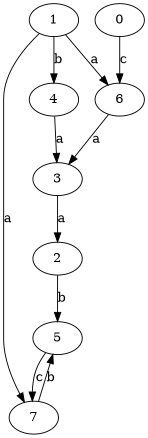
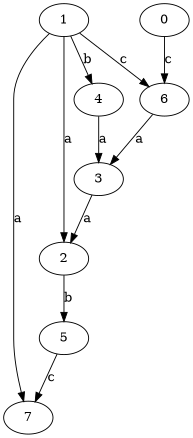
edge "1" -> "6": label "a" -> "c"
edge "1" -> "2": added, label "a"
edge "7" -> "5": removed, label "b"
